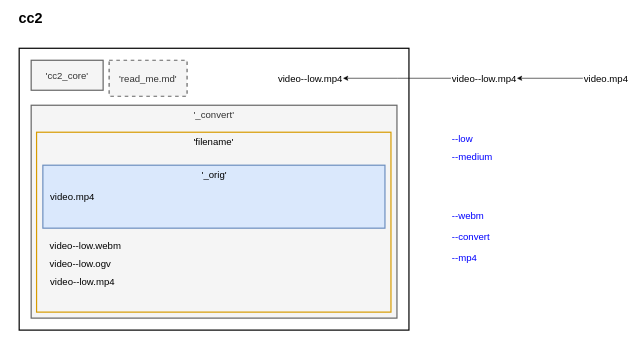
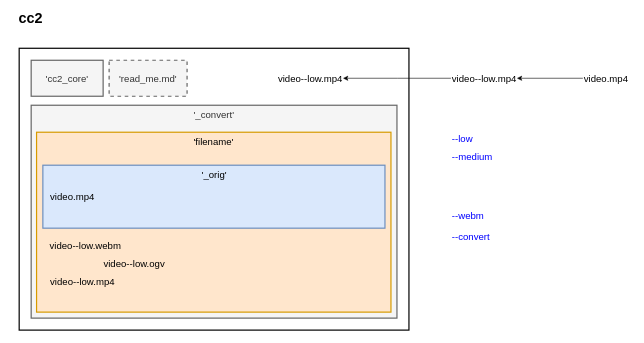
node "'cc2_core'": size 72x30 -> 72x36
node "'filename'": fillcolor #f5f5f5 -> #ffe6cc
node "--mp4": removed
node "video--low.ogv": moved (91, 264) -> (145, 264)
